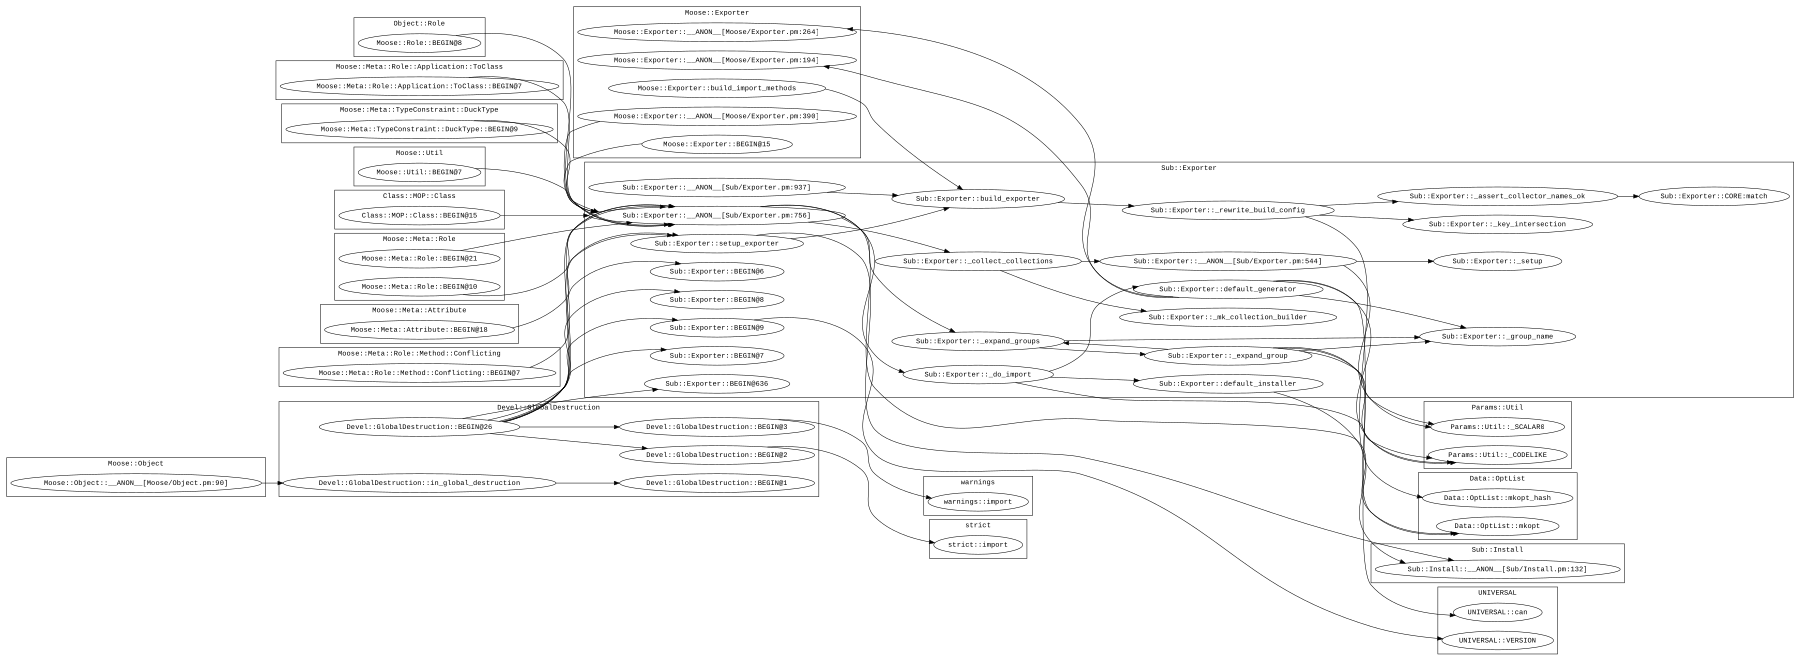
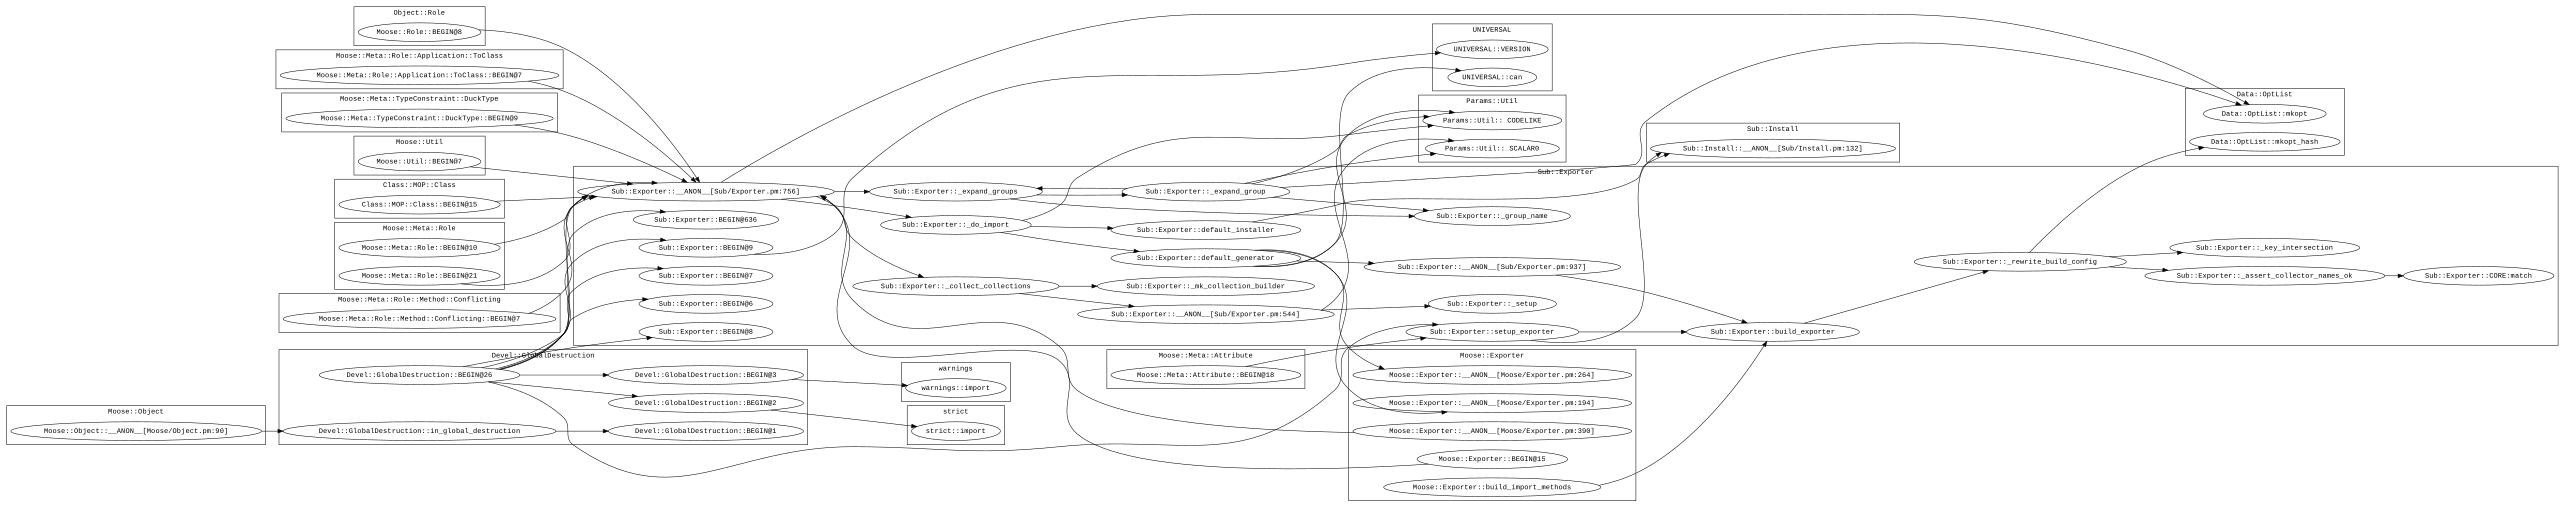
edge "Sub::Exporter::default_generator" -> "Sub::Exporter::_group_name": now "Sub::Exporter::default_generator" -> "Sub::Exporter::__ANON__[Sub/Exporter.pm:937]"
